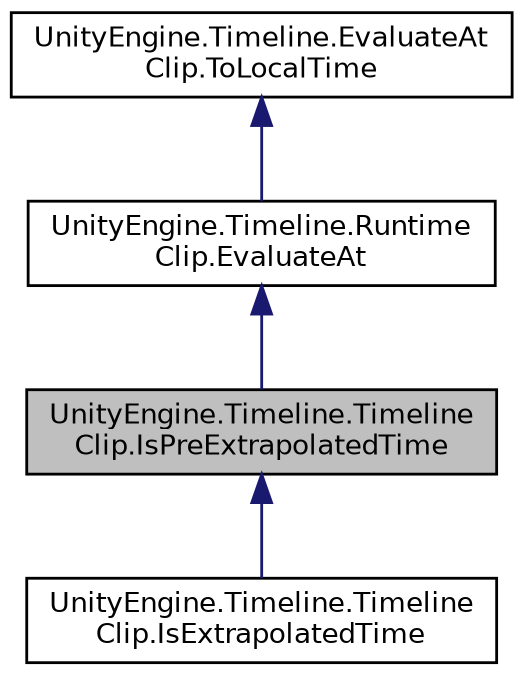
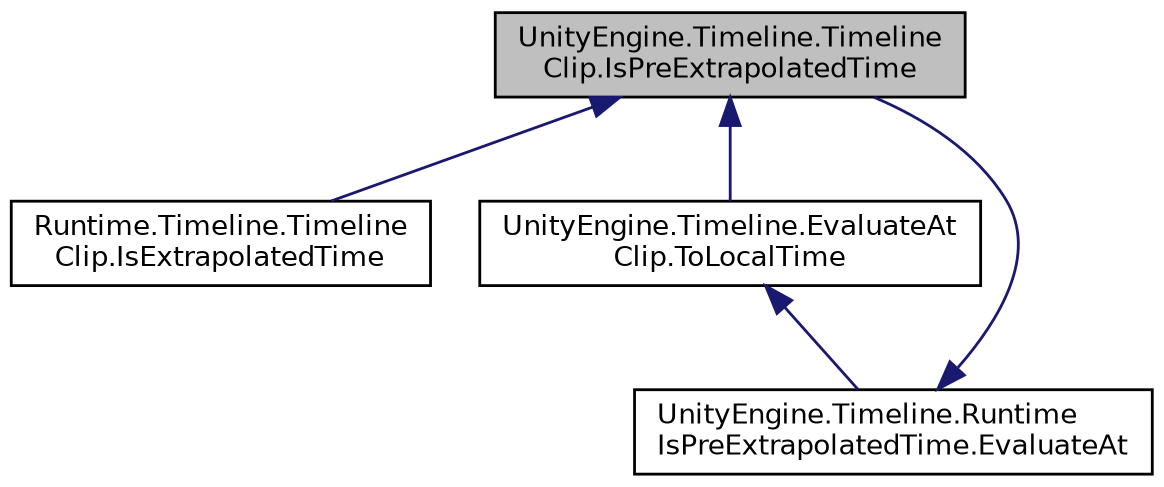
edge "UnityEngine.Timeline.EvaluateAt Clip.ToLocalTime" -> "UnityEngine.Timeline.Timeline Clip.IsPreExtrapolatedTime": added
node "UnityEngine.Timeline.Runtime Clip.EvaluateAt": label "UnityEngine.Timeline.Runtime Clip.EvaluateAt" -> "UnityEngine.Timeline.Runtime IsPreExtrapolatedTime.EvaluateAt"
node "UnityEngine.Timeline.Timeline Clip.IsExtrapolatedTime": label "UnityEngine.Timeline.Timeline Clip.IsExtrapolatedTime" -> "Runtime.Timeline.Timeline Clip.IsExtrapolatedTime"
